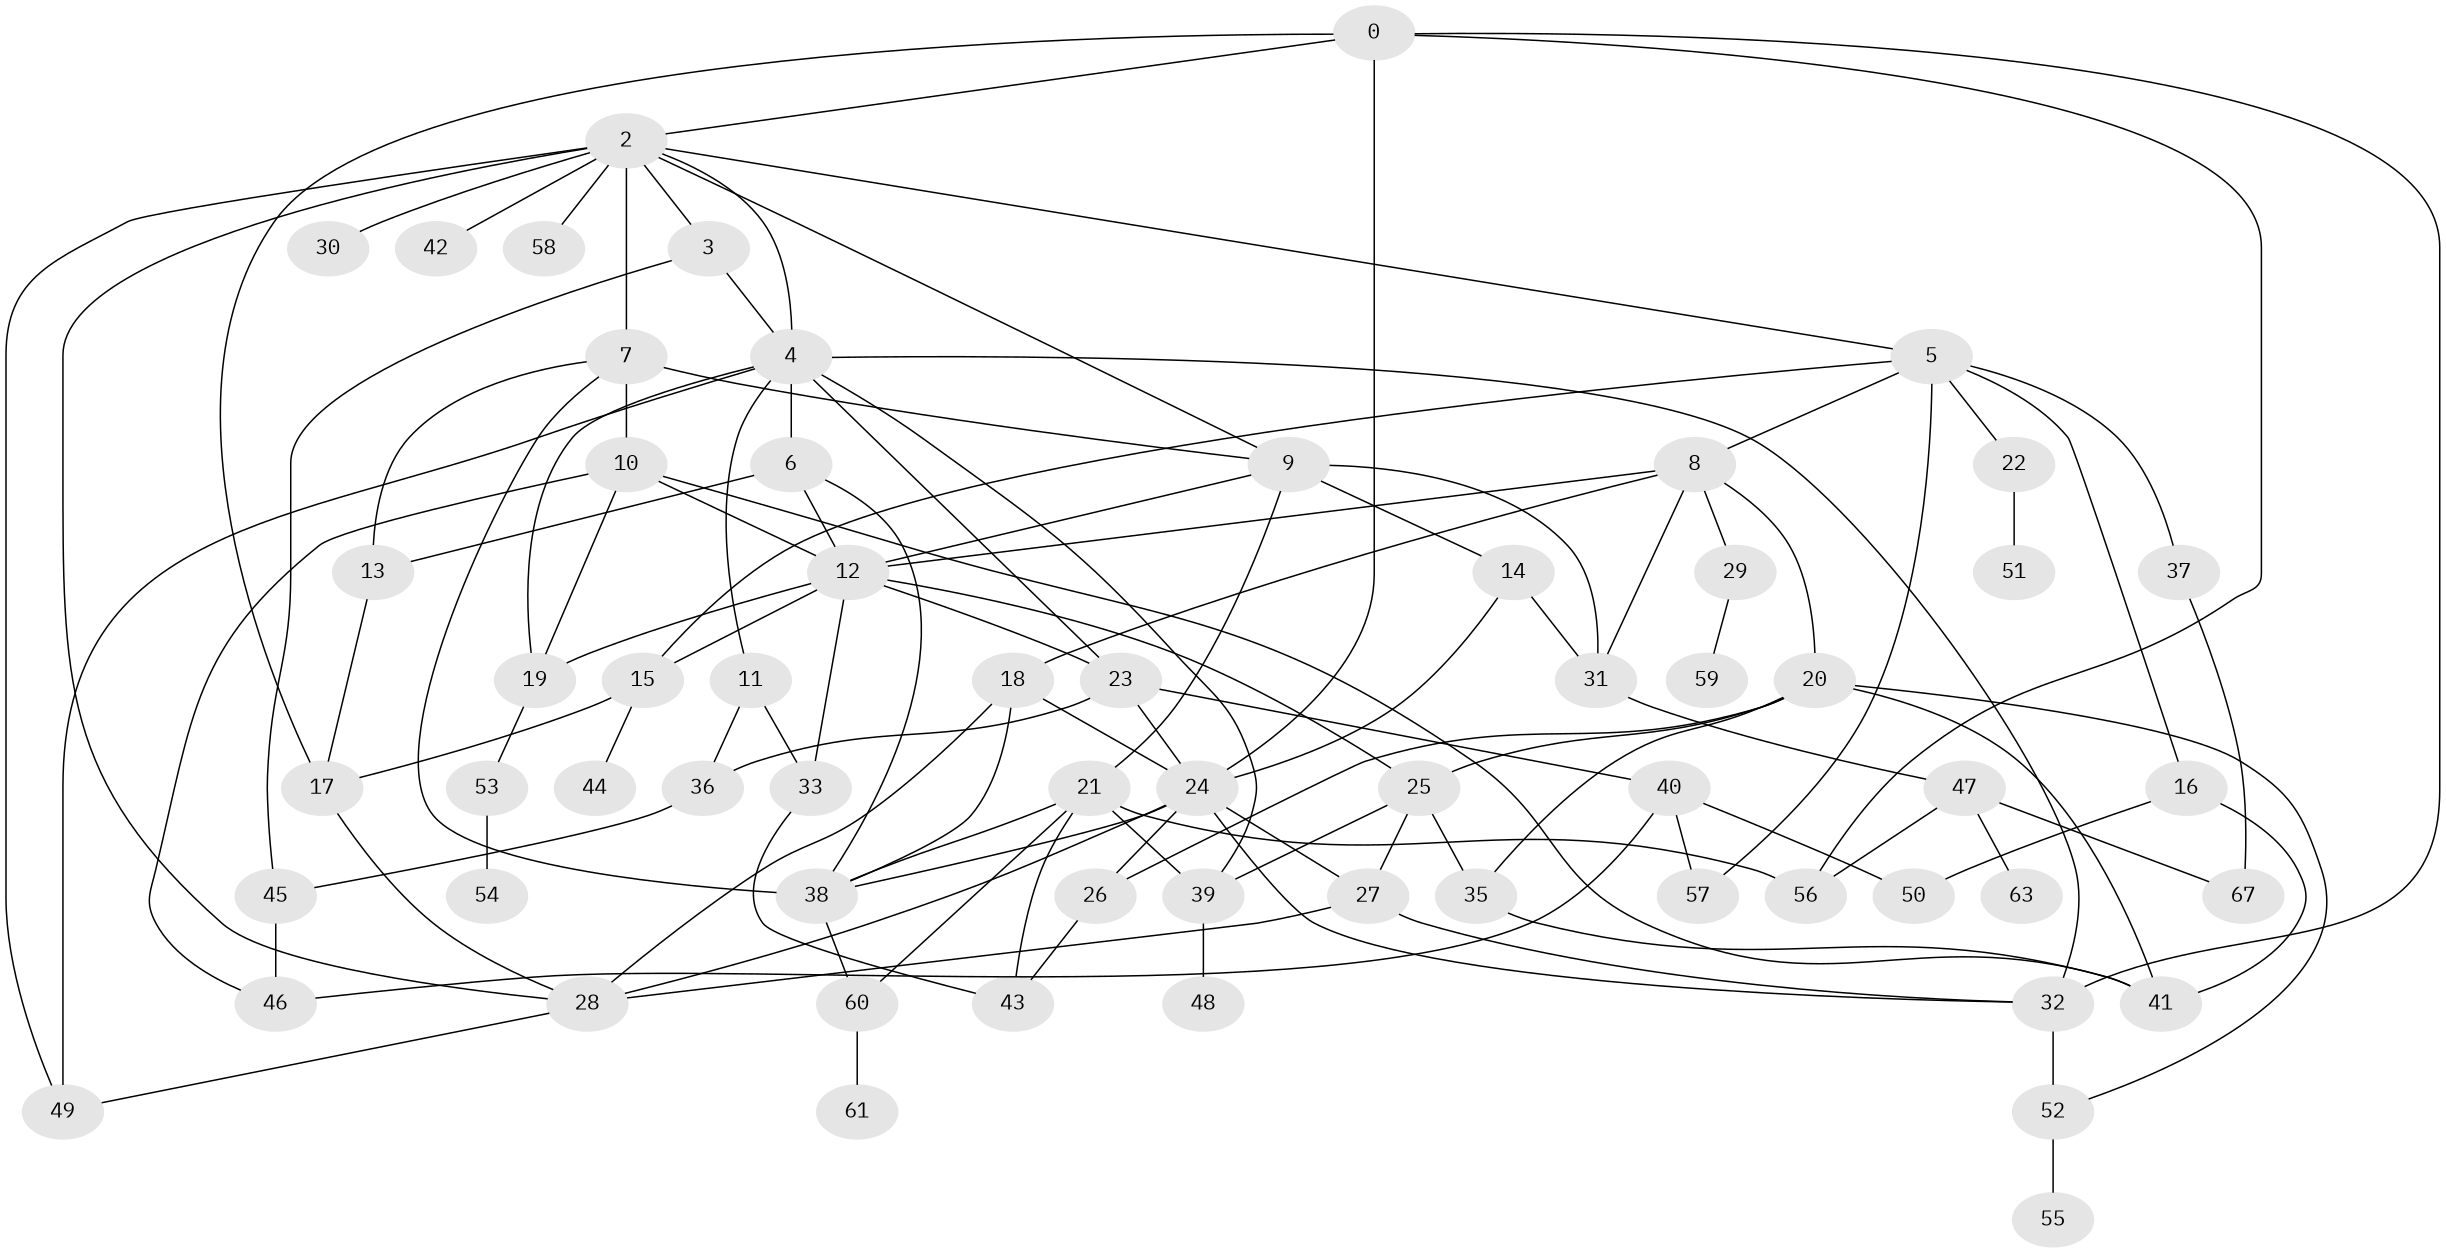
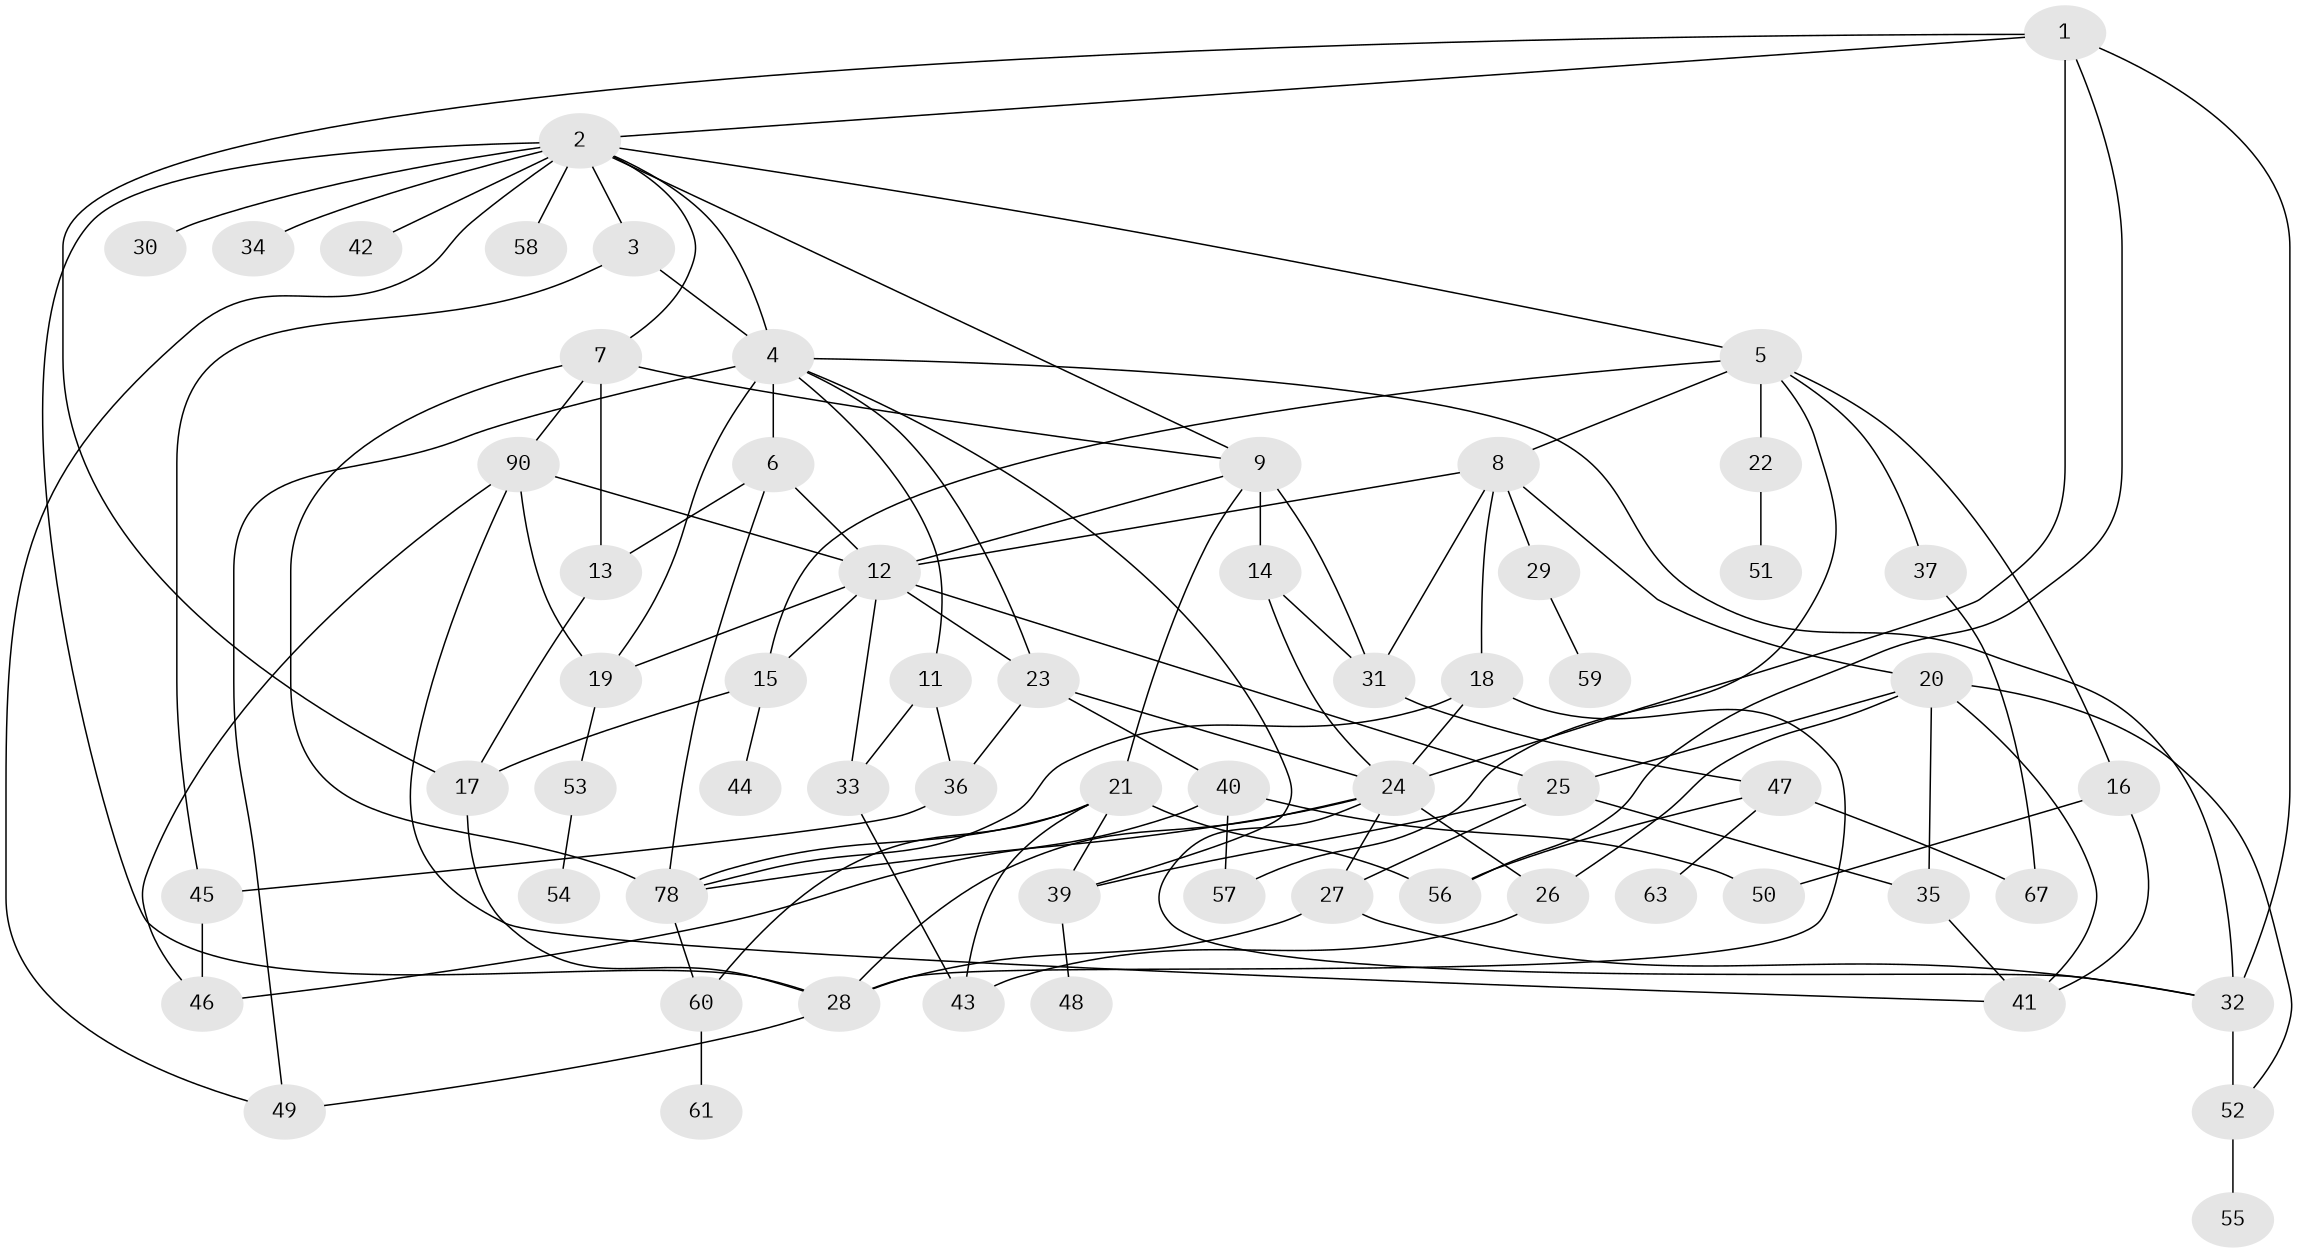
node "0": label "0" -> "1"
node "34": added
node "10": label "10" -> "90"
node "38": label "38" -> "78"
